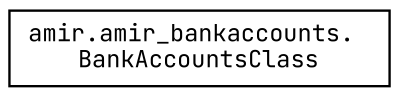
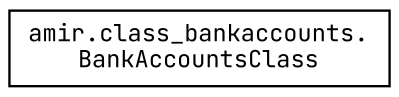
node "amir.amir_bankaccounts. BankAccountsClass": label "amir.amir_bankaccounts. BankAccountsClass" -> "amir.class_bankaccounts. BankAccountsClass"
